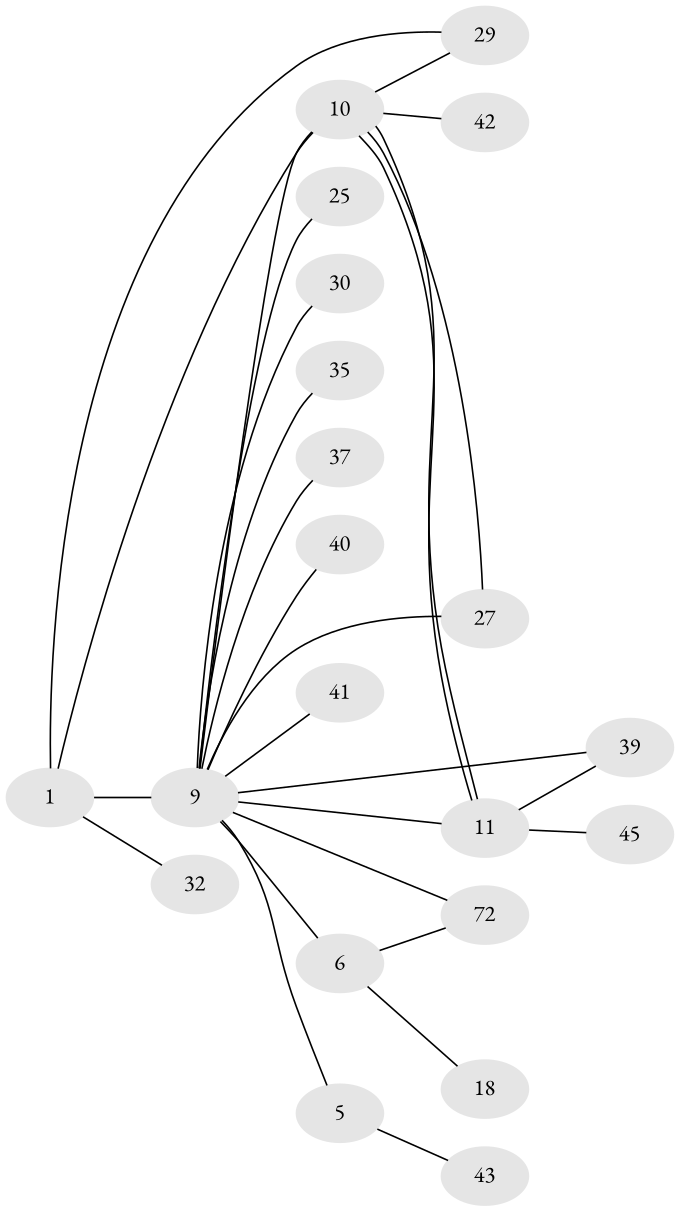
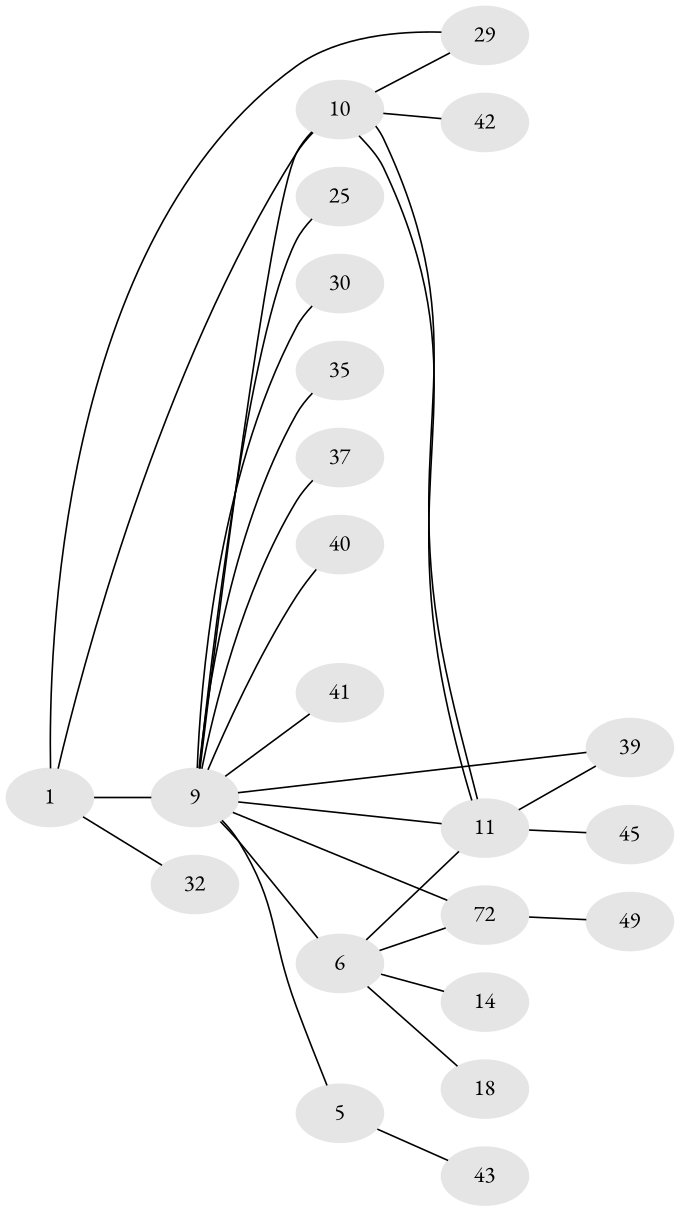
node "27": removed
edge "11" -- "6": added
node "49": added
node "14": added
